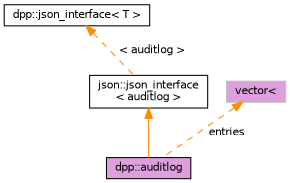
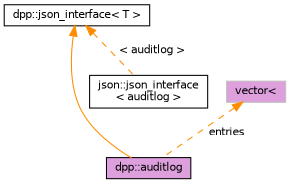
edge "dpp::auditlog" -> "json::json_interface < auditlog >": now "dpp::auditlog" -> "dpp::json_interface< T >"
